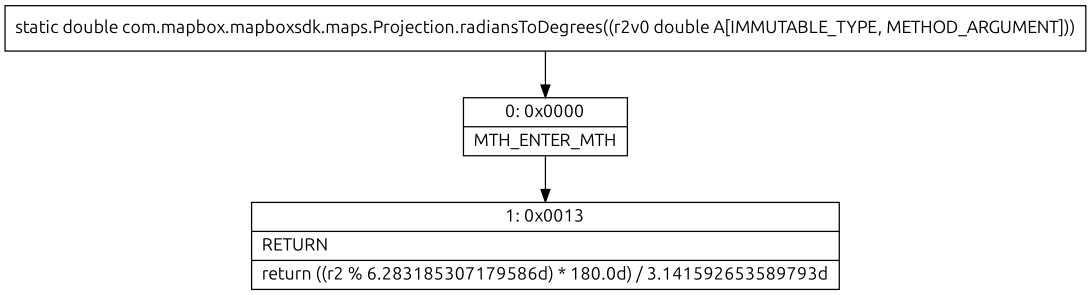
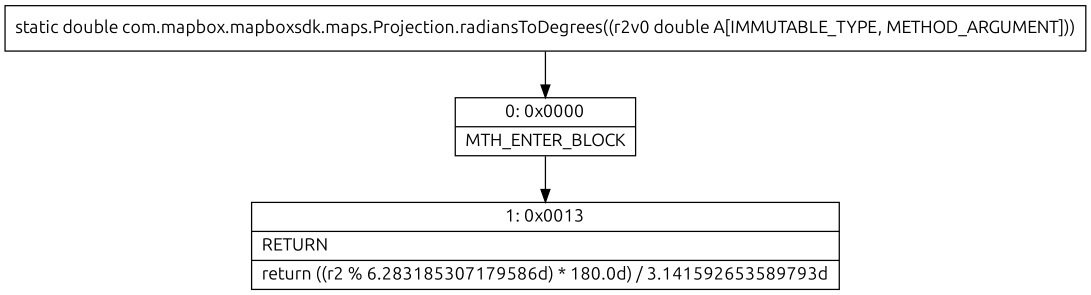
node "0: 0x0000": text "MTH_ENTER_MTH" -> "MTH_ENTER_BLOCK"
